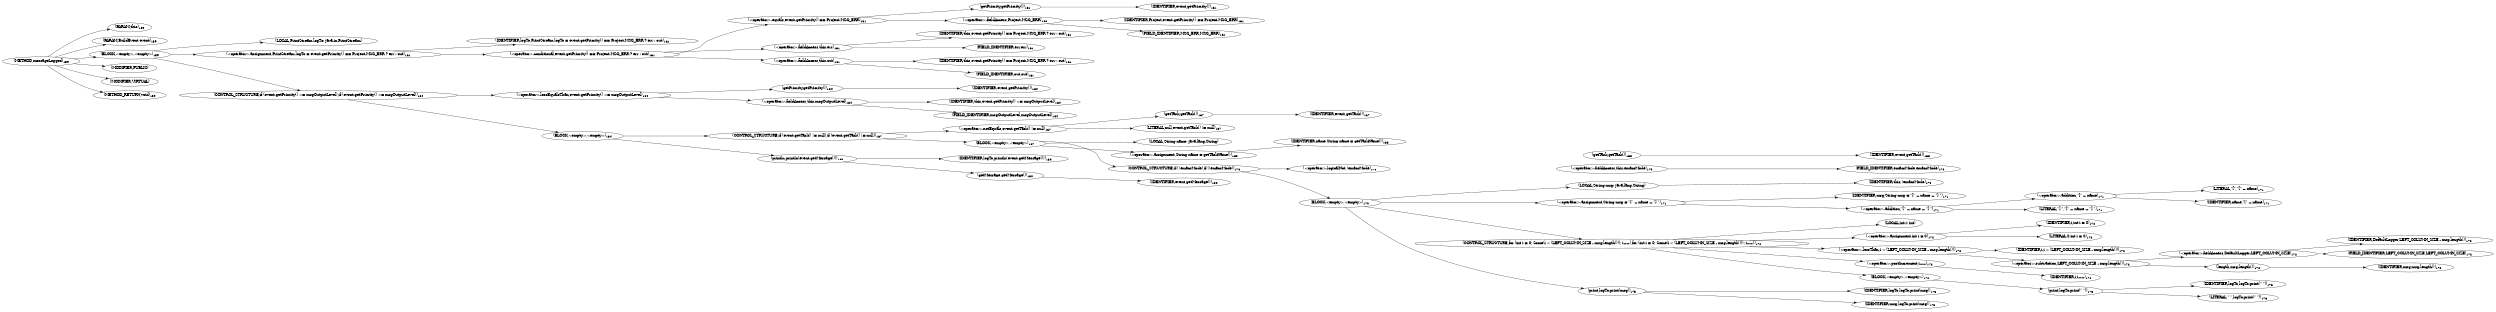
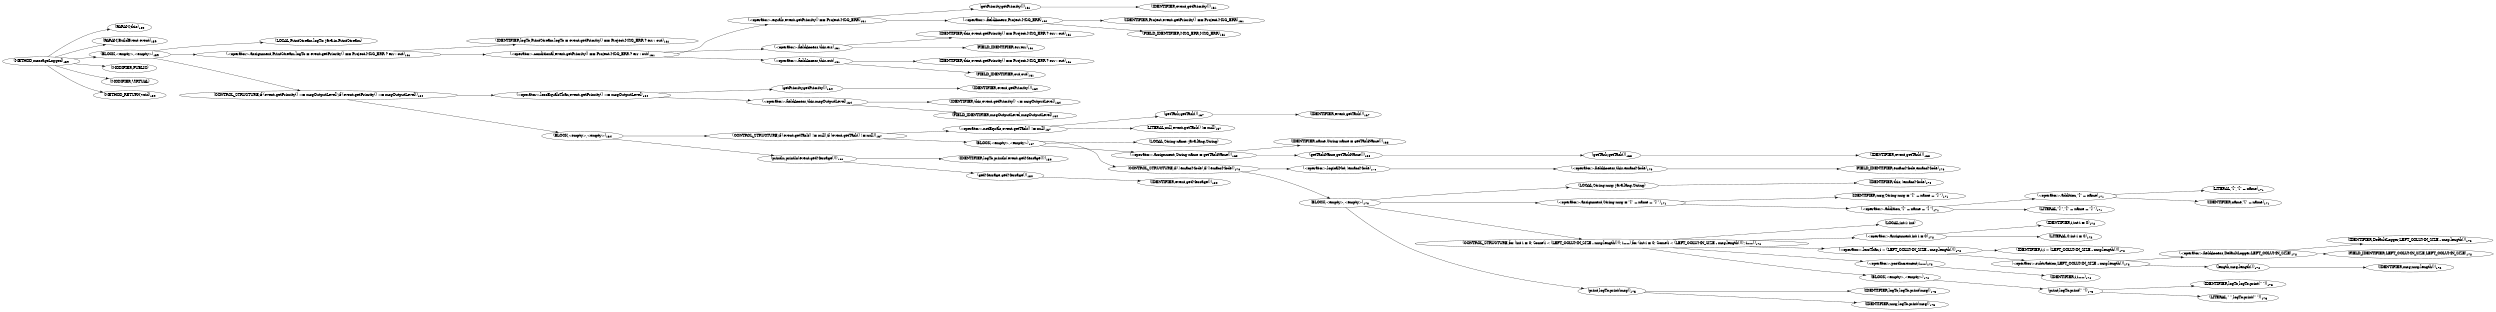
node "(getTaskName,getTaskName())": added
edge "(<operator>.logicalNot,!emacsMode)" -> "(<operator>.fieldAccess,this.emacsMode)": added
